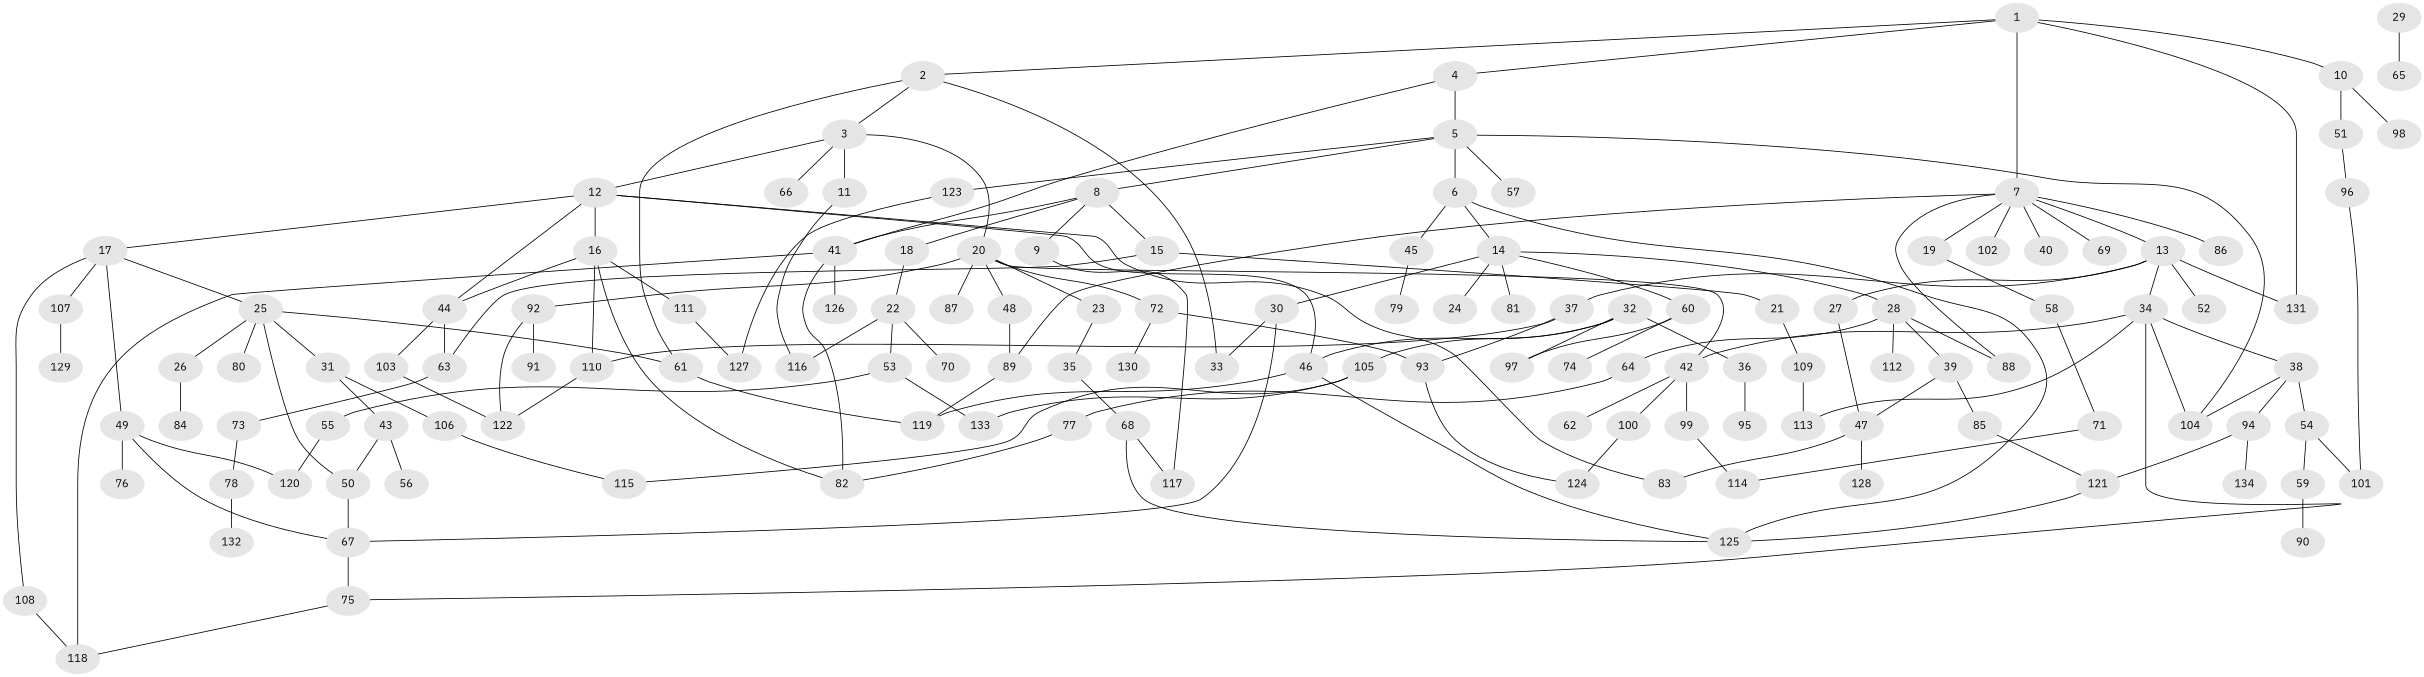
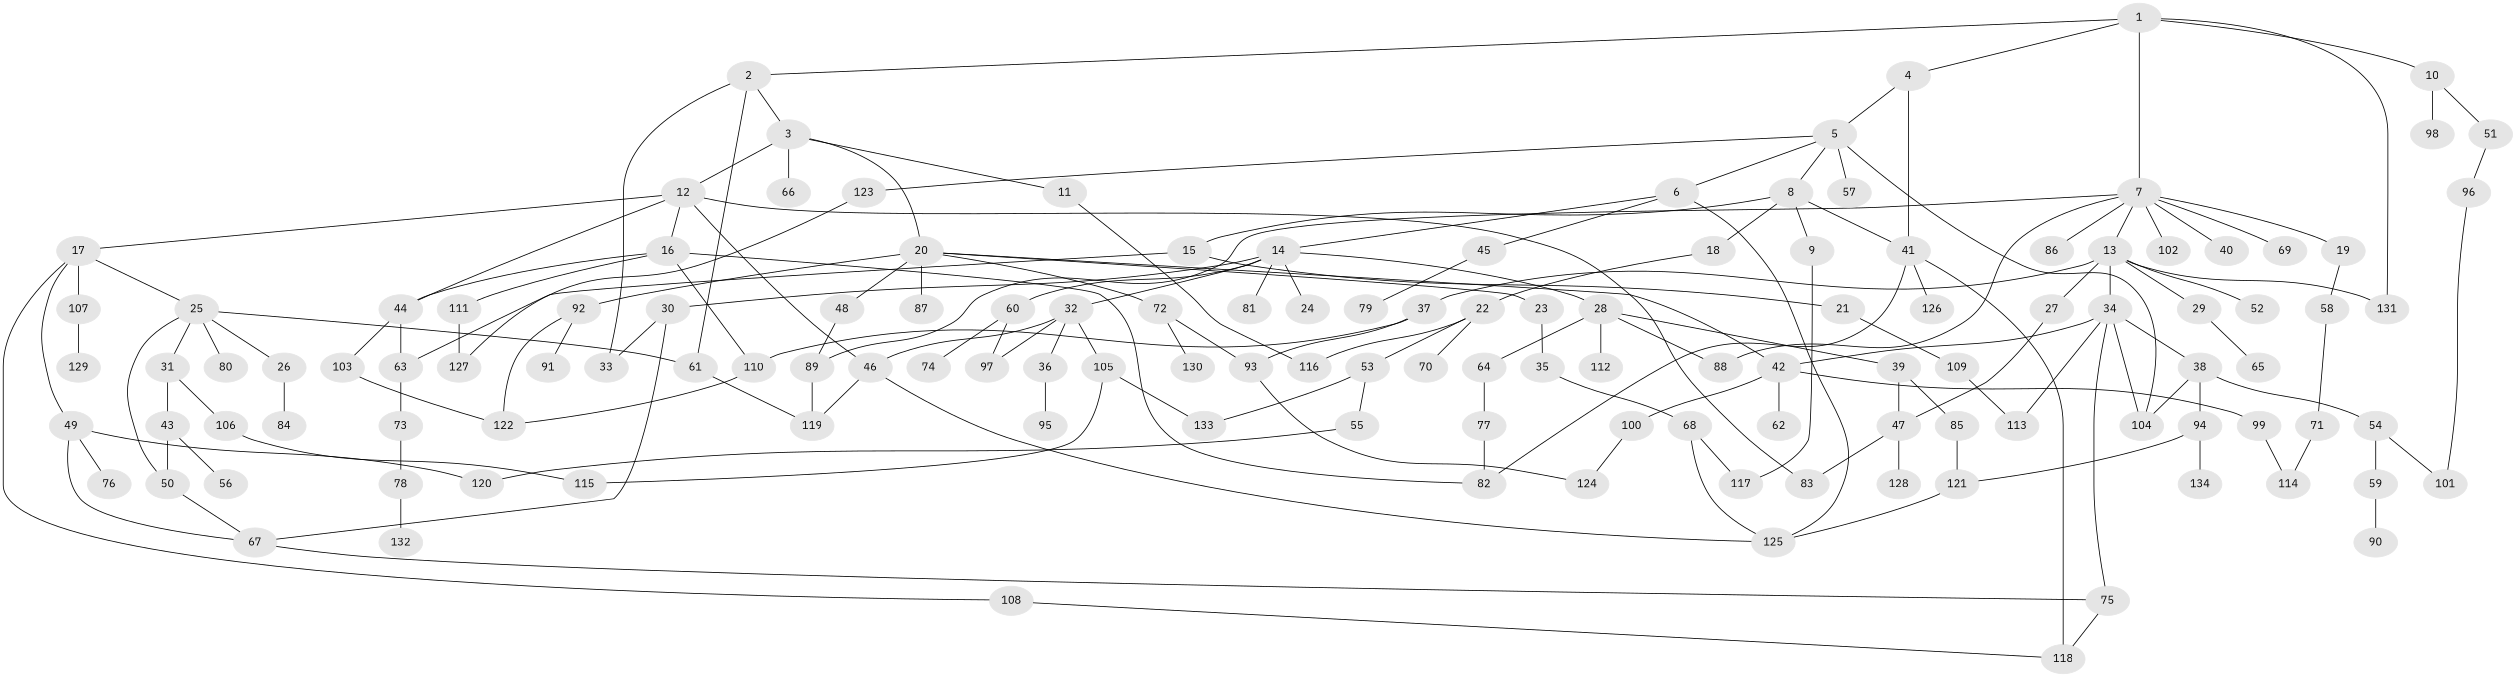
edge "13" -- "29": added
edge "14" -- "32": added
